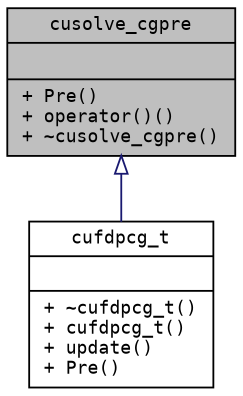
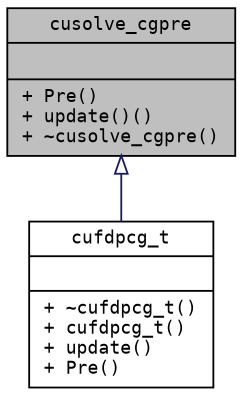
node "cusolve_cgpre": text "+ operator()()" -> "+ update()()"
